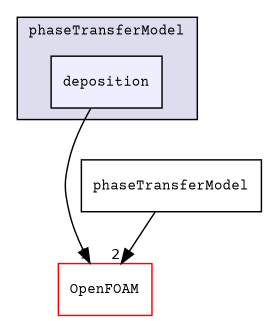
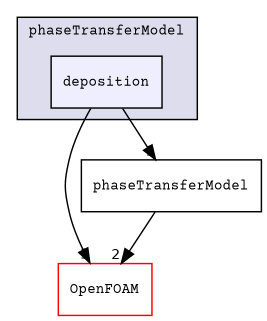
edge "deposition" -> "phaseTransferModel": added
